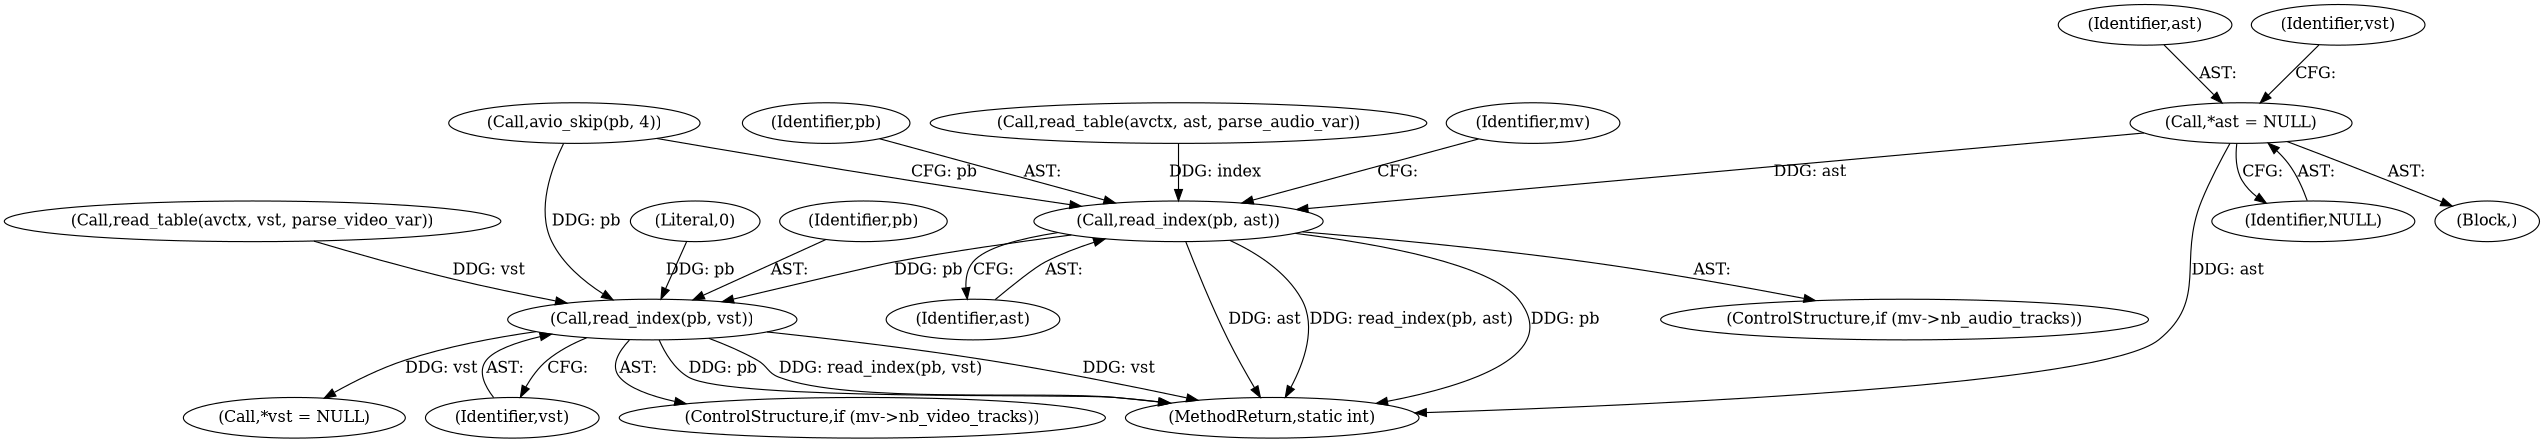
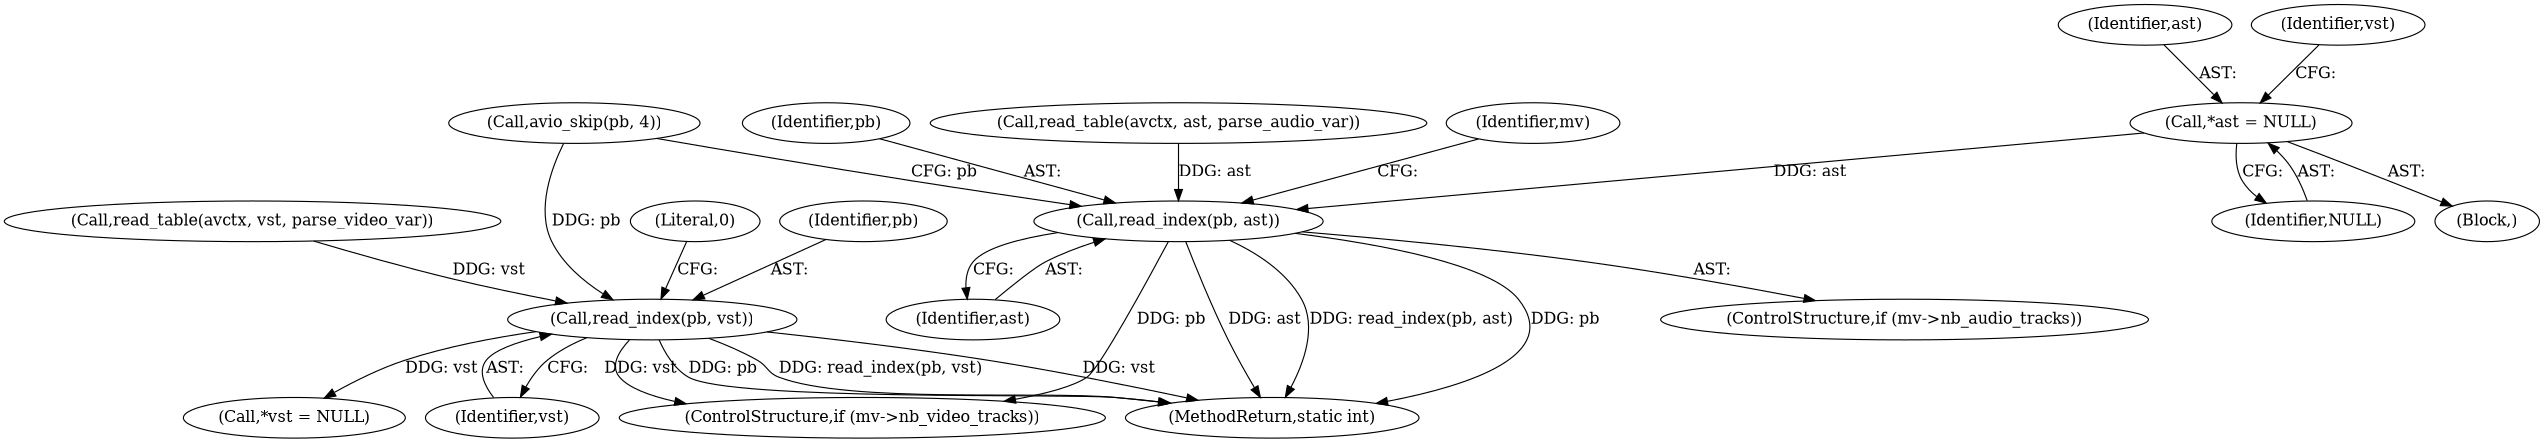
edge "(Call,read_table(avctx, ast, parse_audio_var))" -> "(Call,read_index(pb, ast))": label "DDG: index" -> "DDG: ast"
edge "(Call,read_index(pb, ast))" -> "(Call,read_index(pb, vst))": now "(Call,read_index(pb, ast))" -> "(ControlStructure,if (mv->nb_video_tracks))"
edge "(Literal,0)" -> "(Call,read_index(pb, vst))": label "DDG: pb" -> "CFG: "
edge "(Call,read_index(pb, vst))" -> "(ControlStructure,if (mv->nb_video_tracks))": label "AST: " -> "DDG: vst"
edge "(Call,*ast = NULL)" -> "(MethodReturn,static int)": removed, label "DDG: ast"
